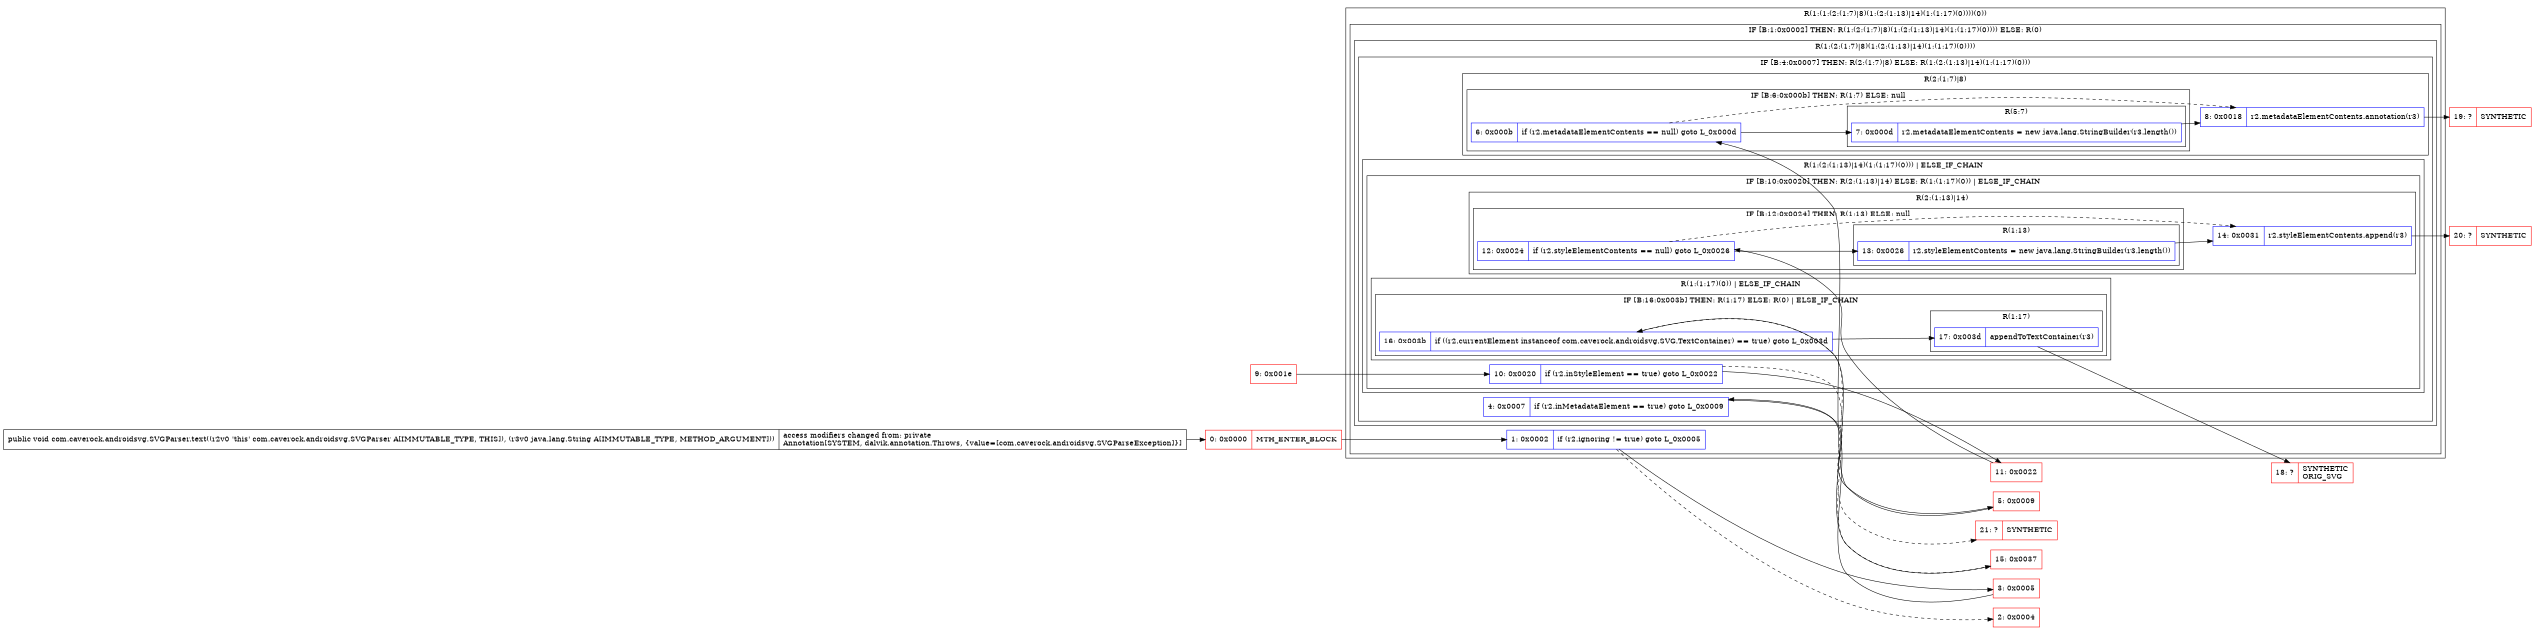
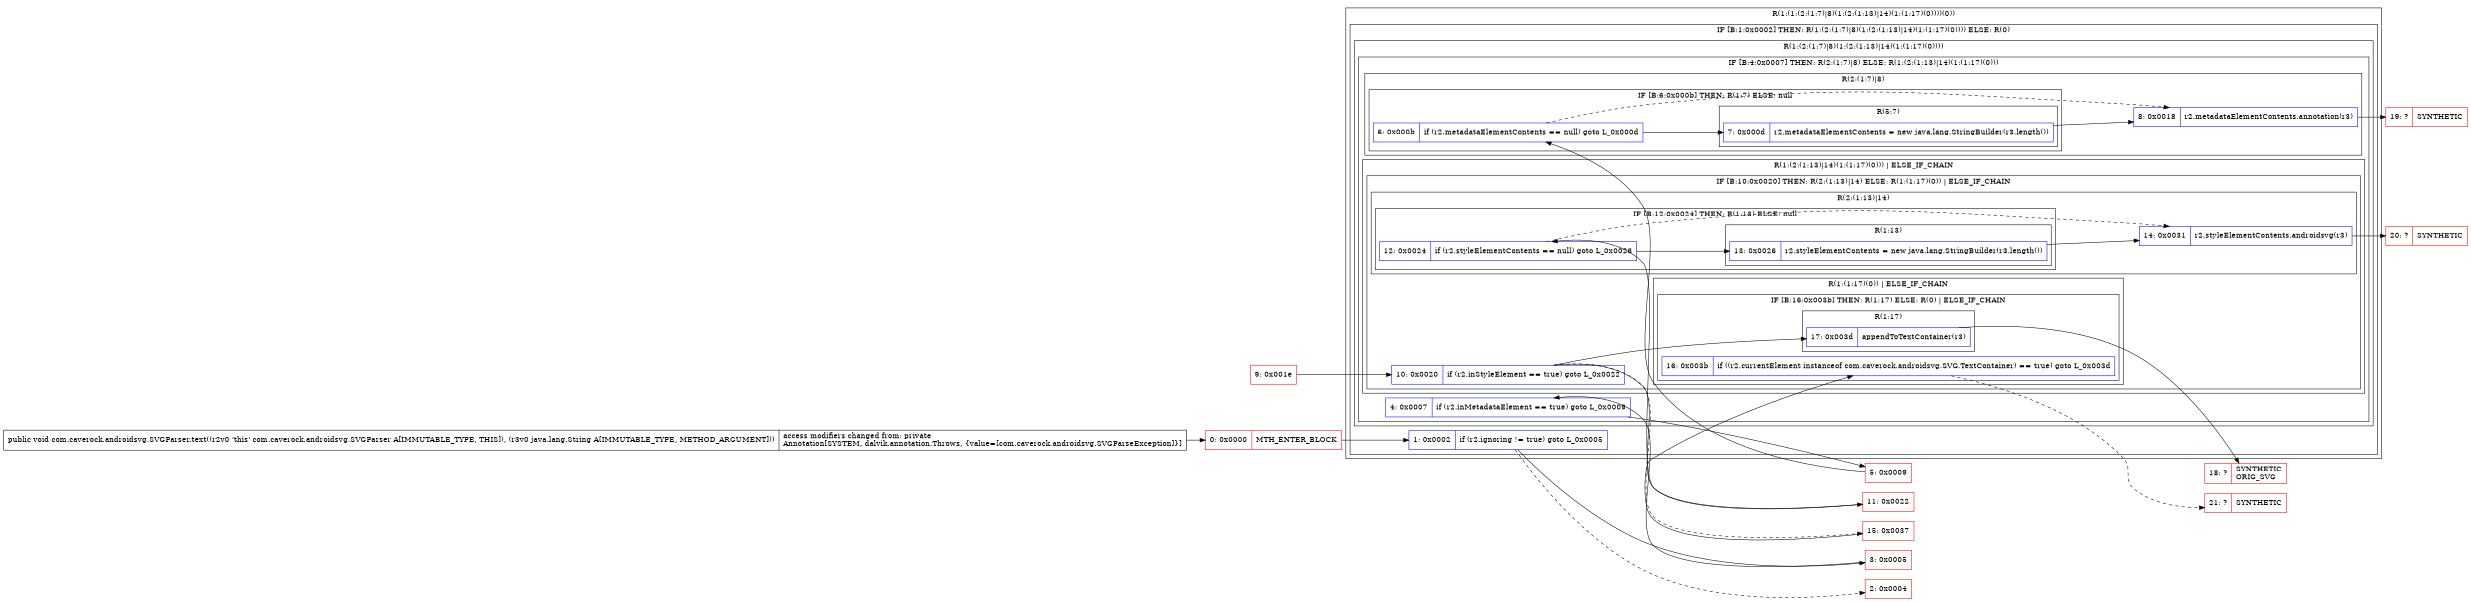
node "14: 0x0031": text "r2.styleElementContents.append(r3)" -> "r2.styleElementContents.androidsvg(r3)"
edge "16: 0x003b" -> "17: 0x003d": now "10: 0x0020" -> "17: 0x003d"
